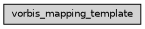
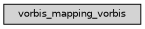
node "vorbis_mapping_template": label "vorbis_mapping_template" -> "vorbis_mapping_vorbis"
